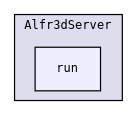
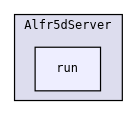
cluster "Alfr3dServer": label "Alfr3dServer" -> "Alfr5dServer"
